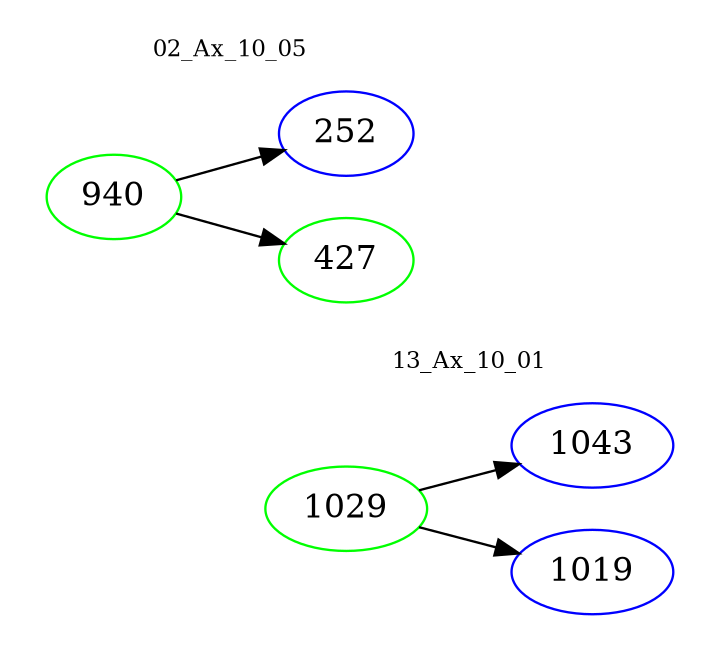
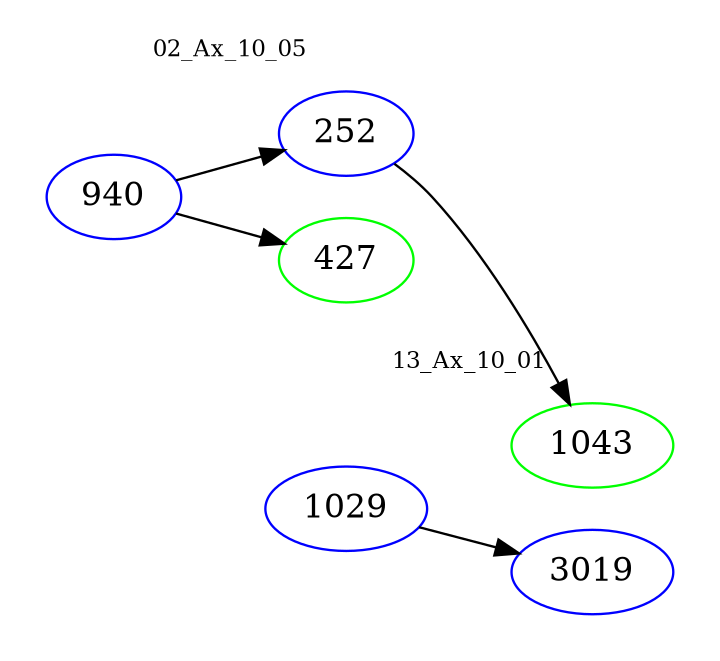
node "940": color green -> blue
node "1043": color blue -> green
edge "1029" -> "1043": now "252" -> "1043"
node "1029": color green -> blue
node "1019": label "1019" -> "3019"
